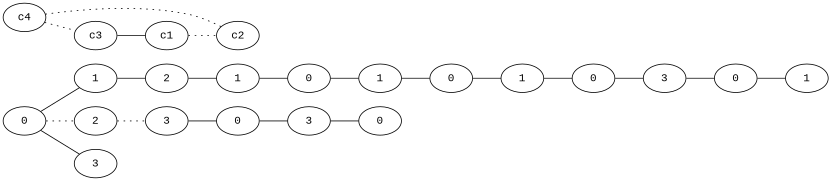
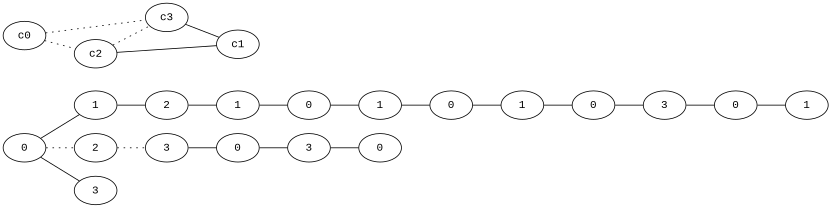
node "c4": label "c4" -> "c0"
edge "c3" -- "c2": added
edge "c1" -- "c2": style dotted -> solid
